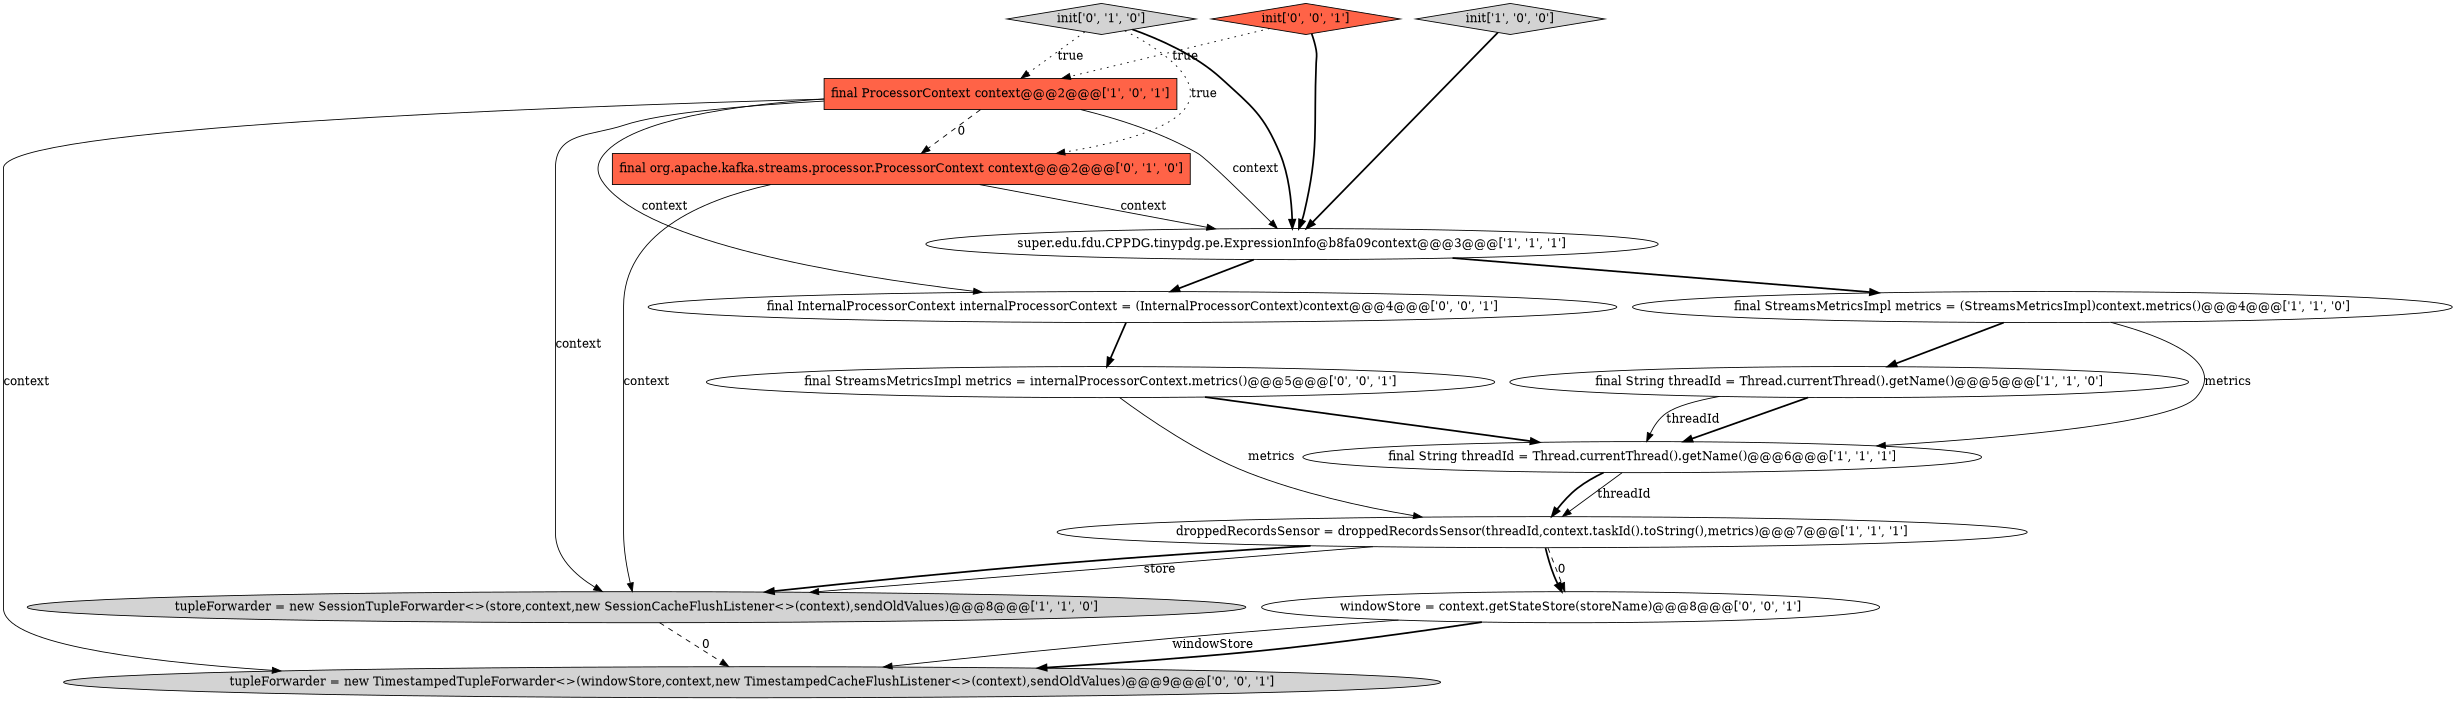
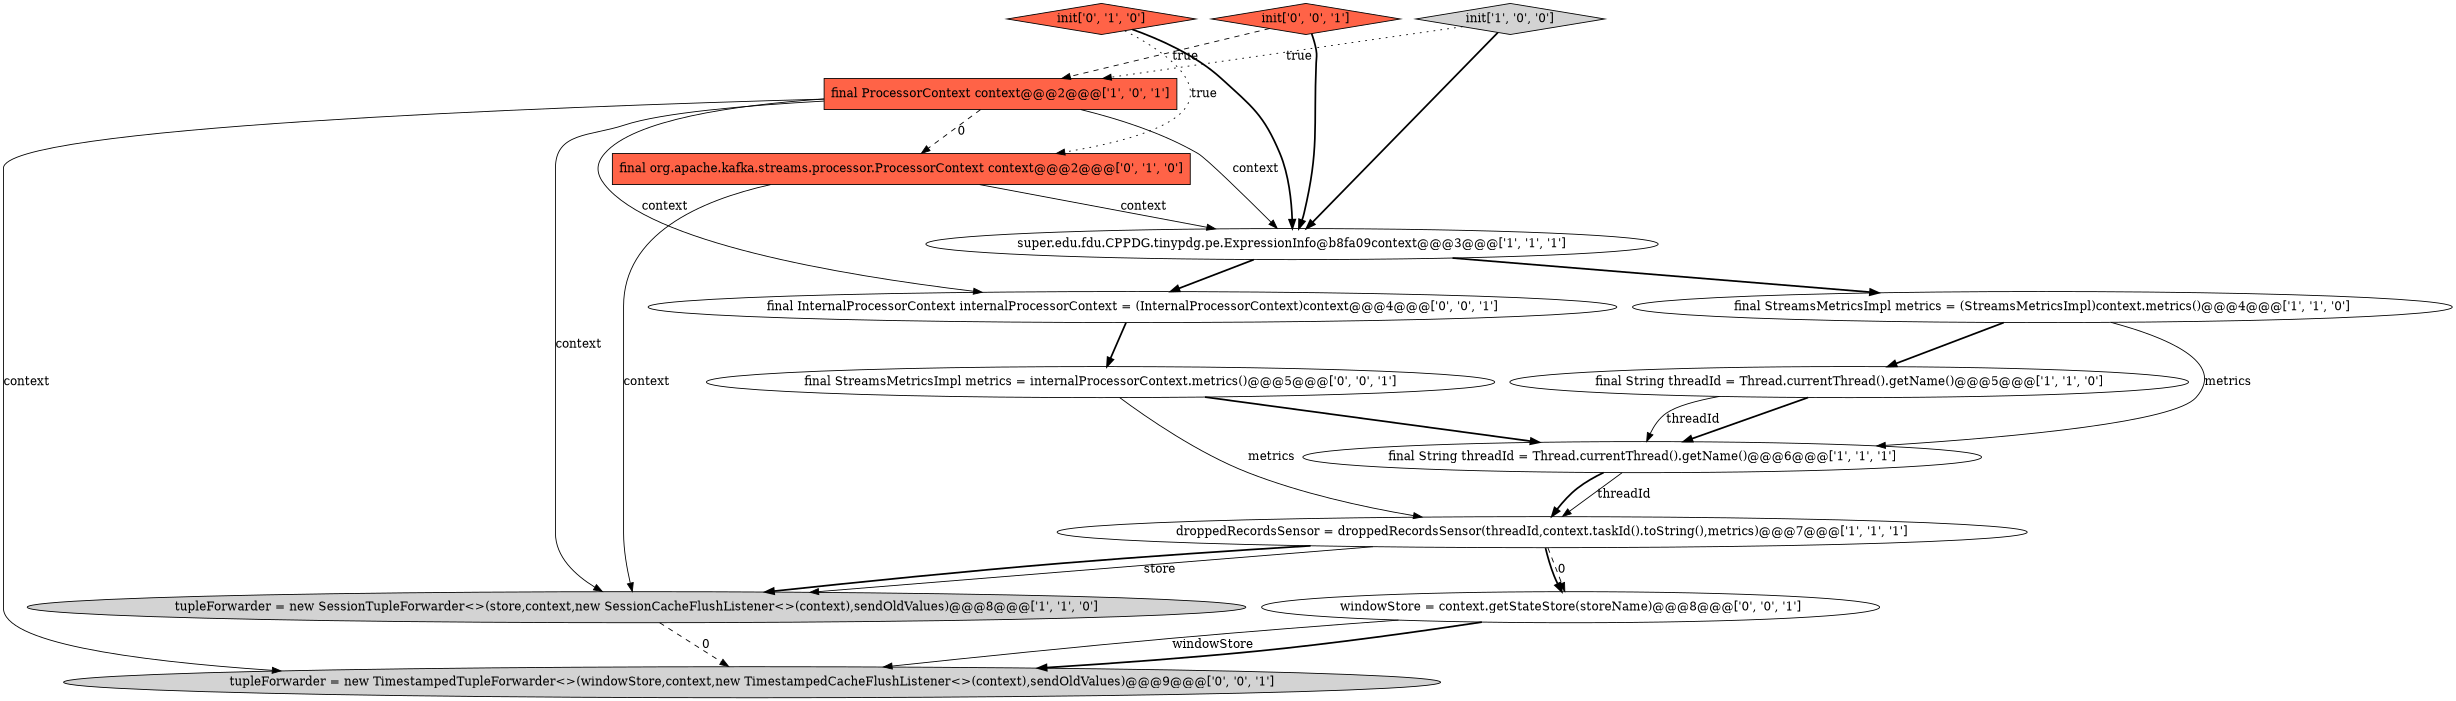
node "init['0', '1', '0']": fillcolor lightgray -> tomato
edge "init['0', '1', '0']" -> "final ProcessorContext context@@@2@@@['1', '0', '1']": now "init['1', '0', '0']" -> "final ProcessorContext context@@@2@@@['1', '0', '1']"
edge "init['0', '0', '1']" -> "final ProcessorContext context@@@2@@@['1', '0', '1']": style dotted -> dashed
